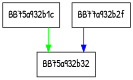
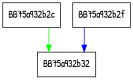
node "BB75a932b1c": label "BB75a932b1c" -> "BB75a932b2c"
node "BB77a932b2f": label "BB77a932b2f" -> "BB75a932b2f"
